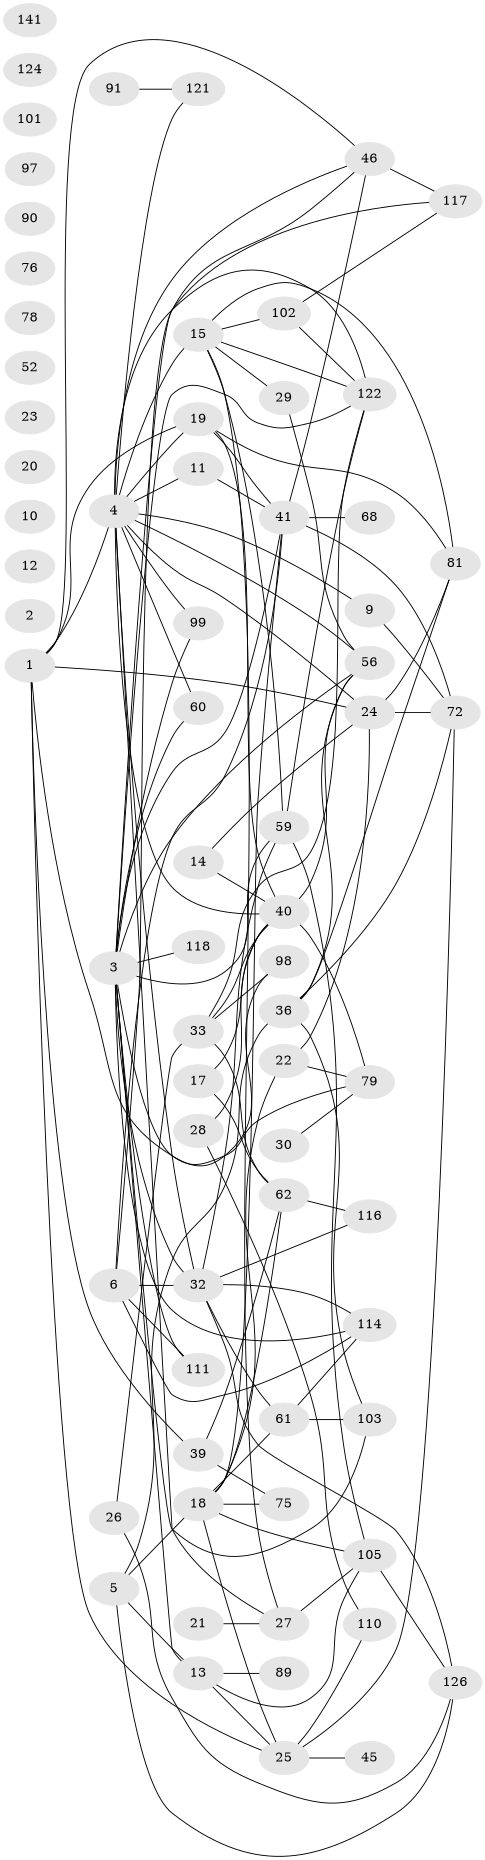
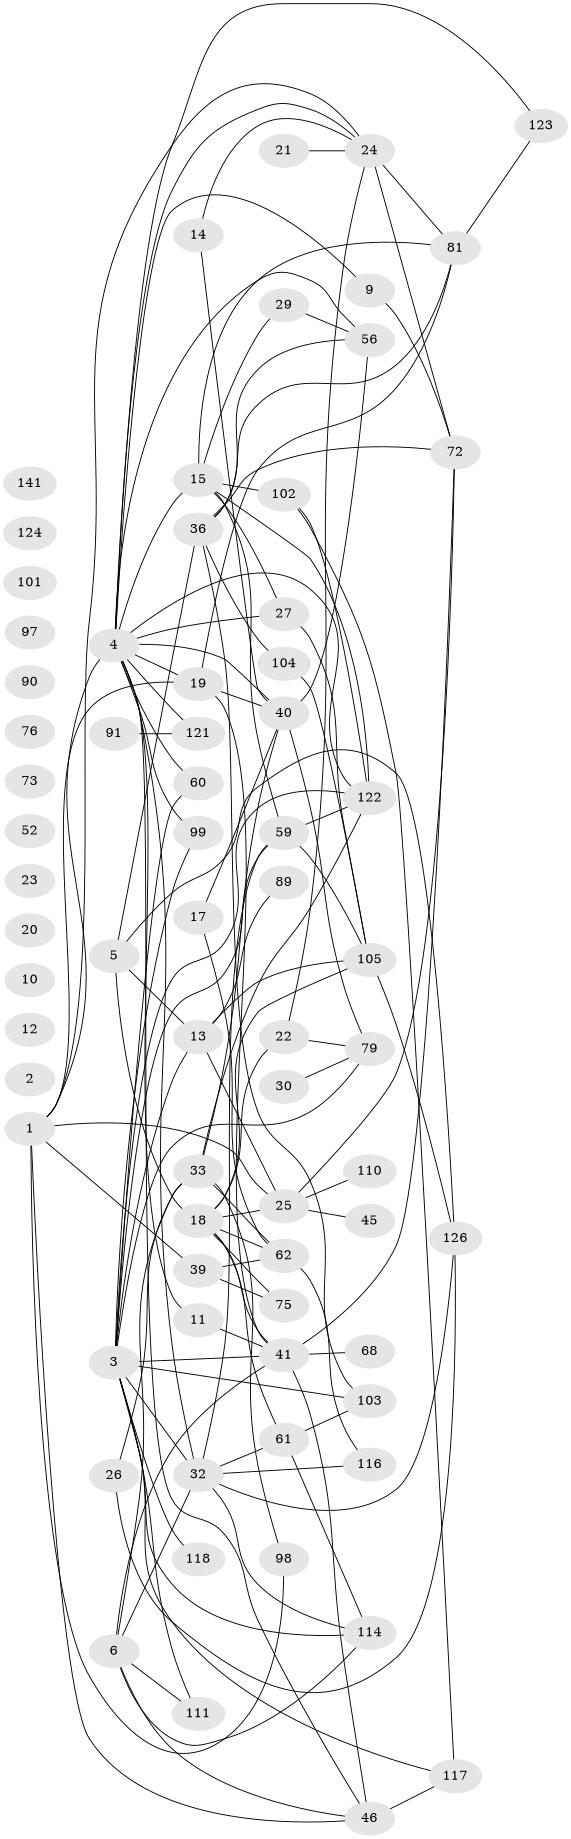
node "123": added
node "78": label "78" -> "73"
node "104": added
edge "56" -- "3": removed
node "28": removed
edge "33" -- "6": added
edge "21" -- "27": now "21" -- "24"
